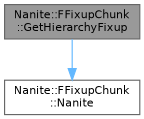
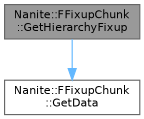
node "Nanite::FFixupChunk ::Nanite": label "Nanite::FFixupChunk ::Nanite" -> "Nanite::FFixupChunk ::GetData"
